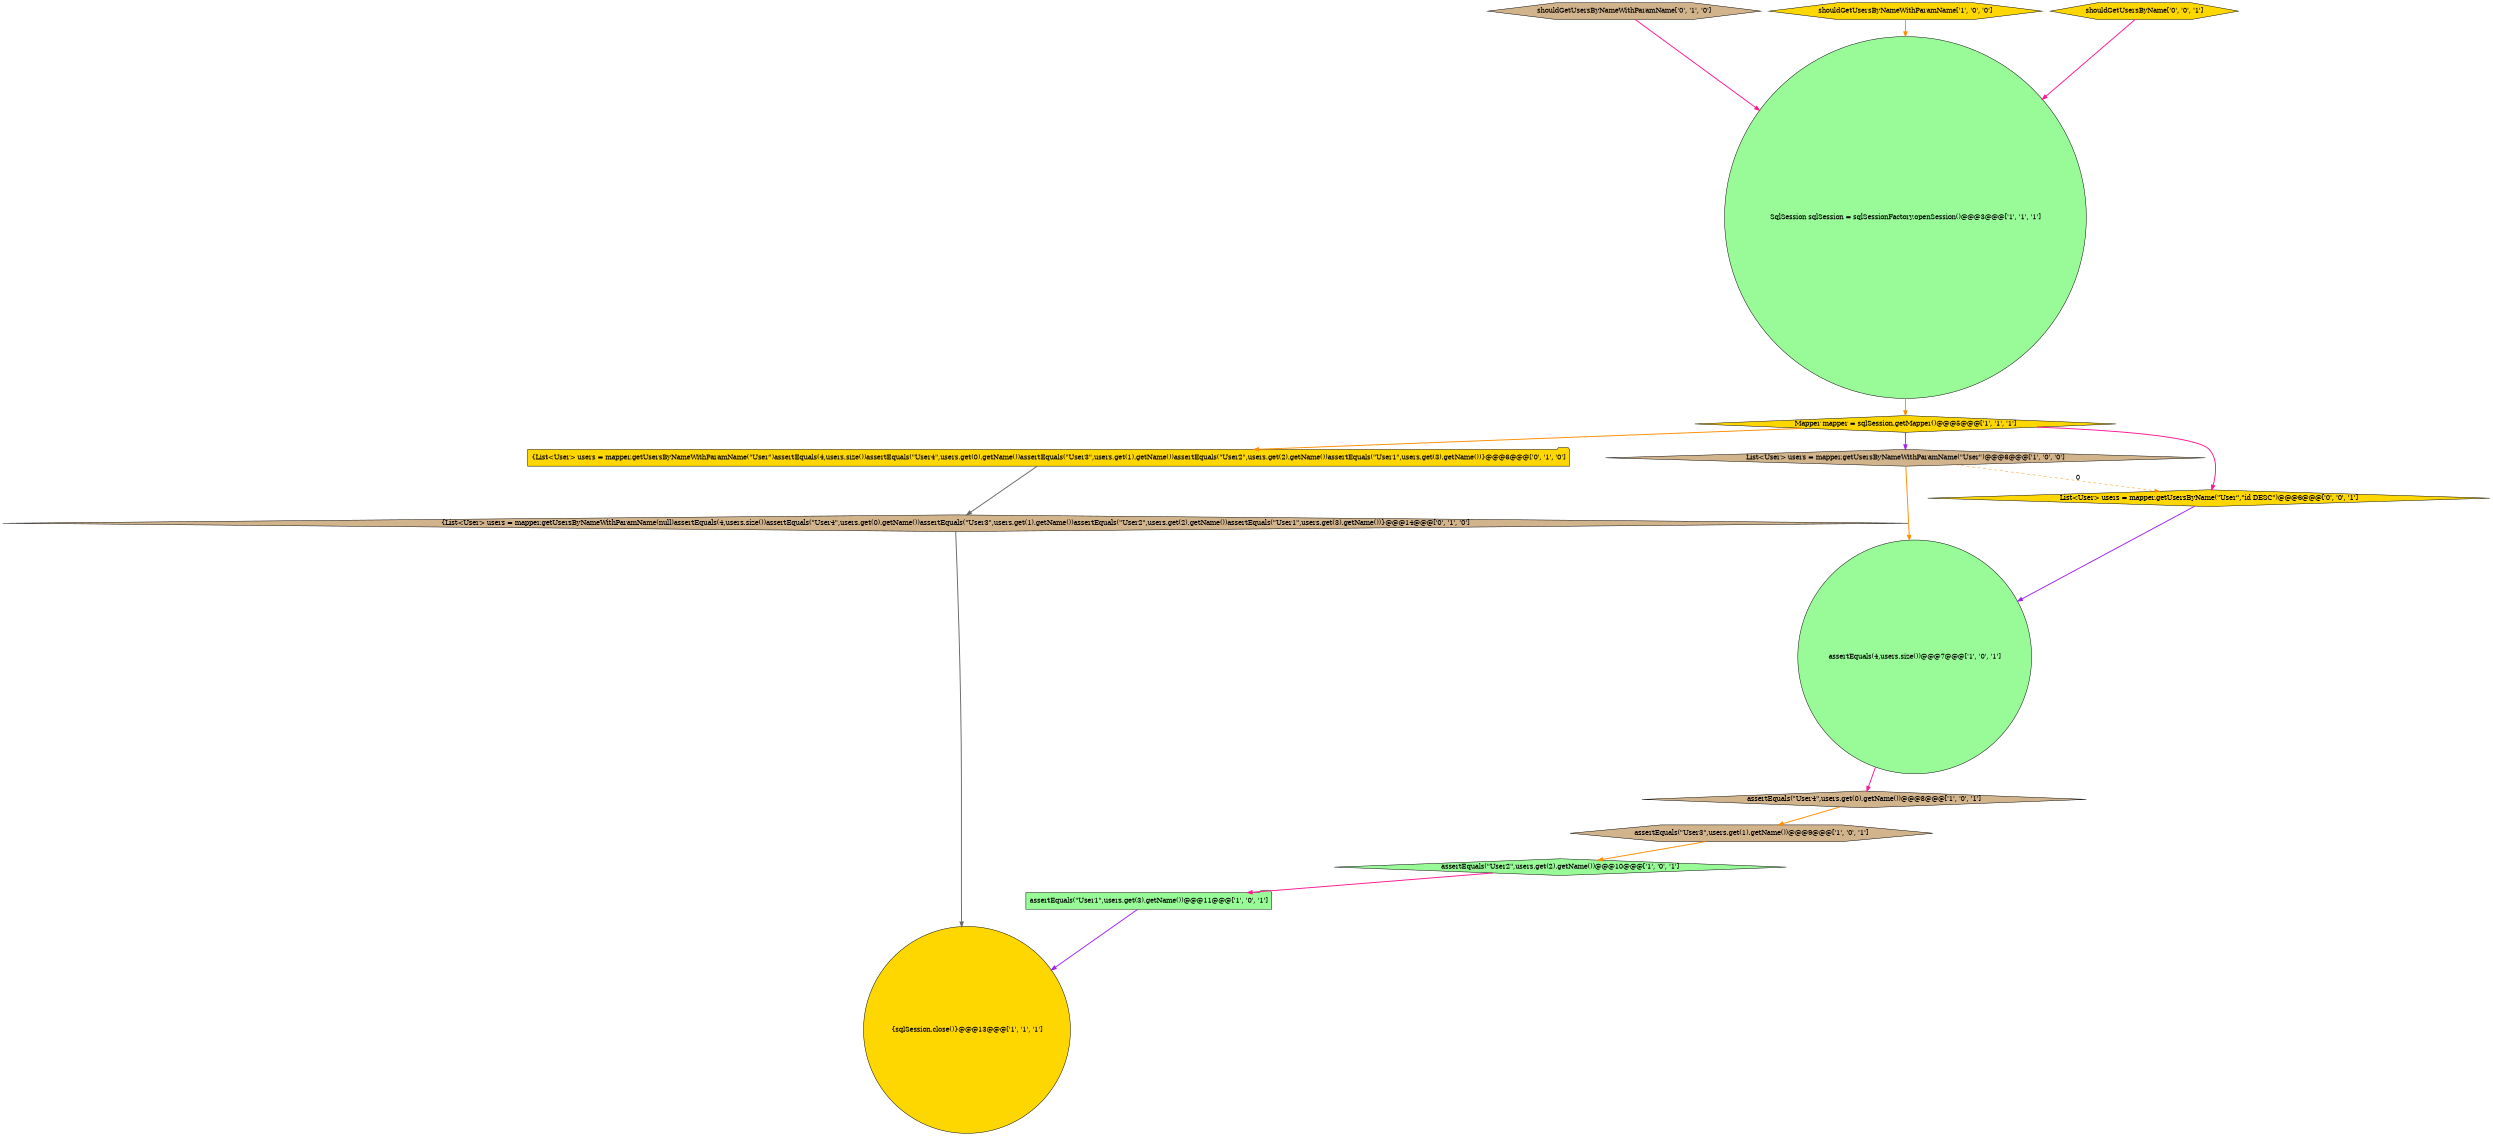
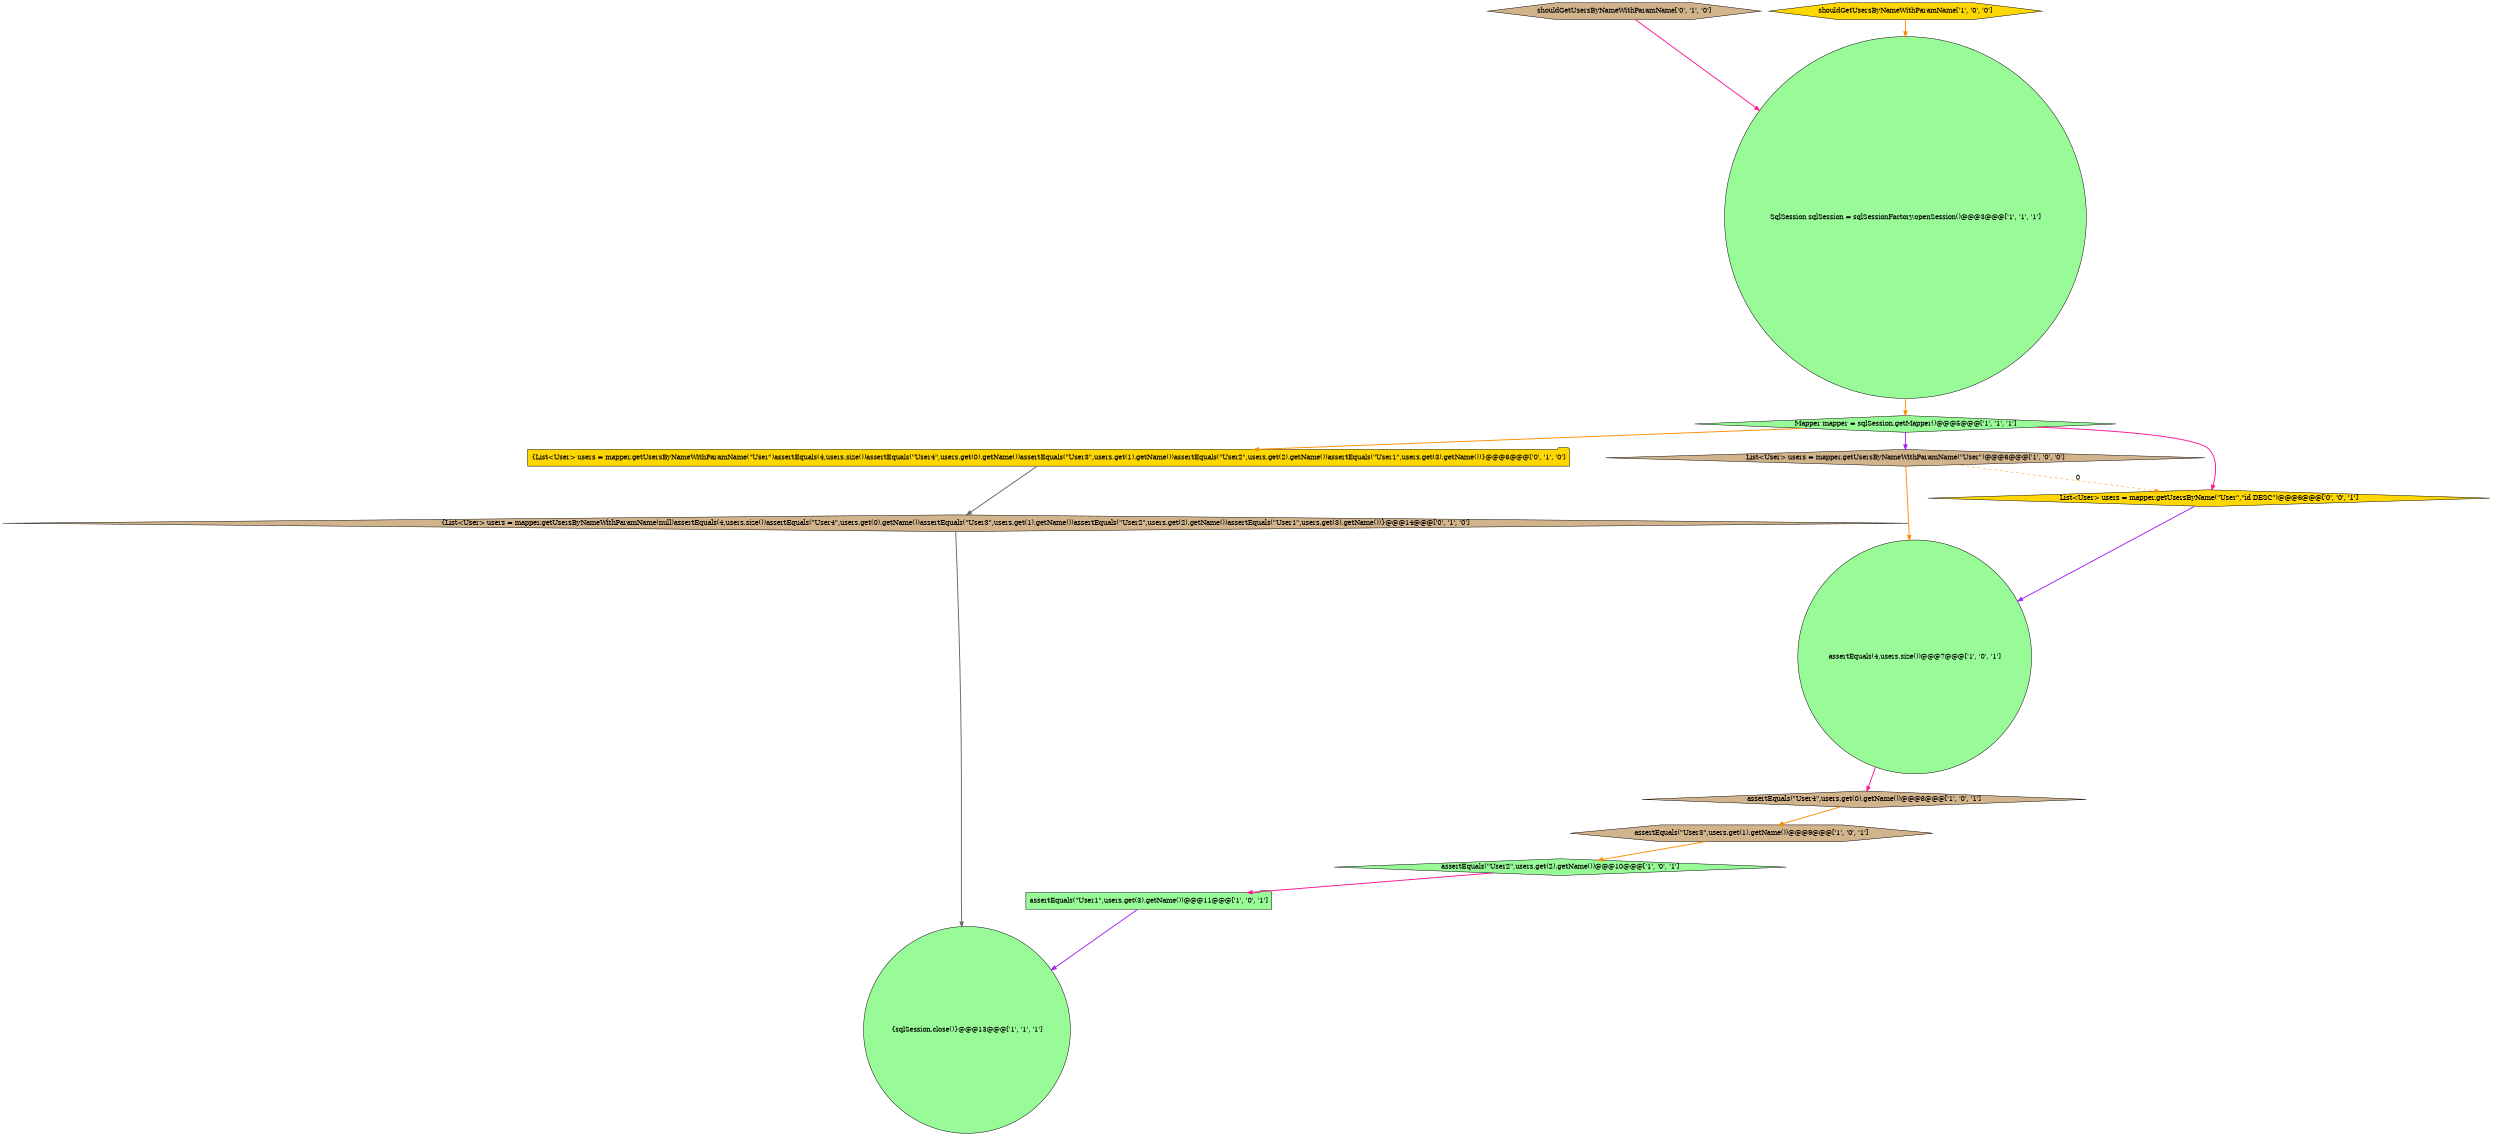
node "shouldGetUsersByName['0', '0', '1']": removed
node "Mapper mapper = sqlSession.getMapper()@@@5@@@['1', '1', '1']": fillcolor gold -> palegreen
node "{sqlSession.close()}@@@13@@@['1', '1', '1']": fillcolor gold -> palegreen
